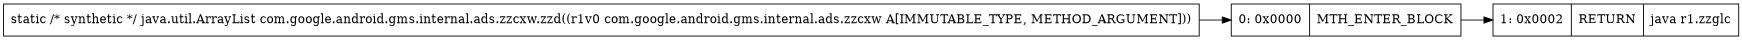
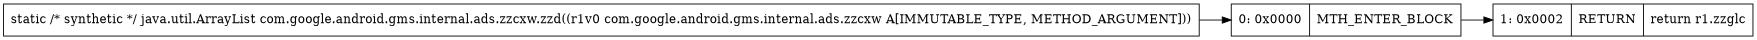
node "1: 0x0002": text "java r1.zzglc" -> "return r1.zzglc"
